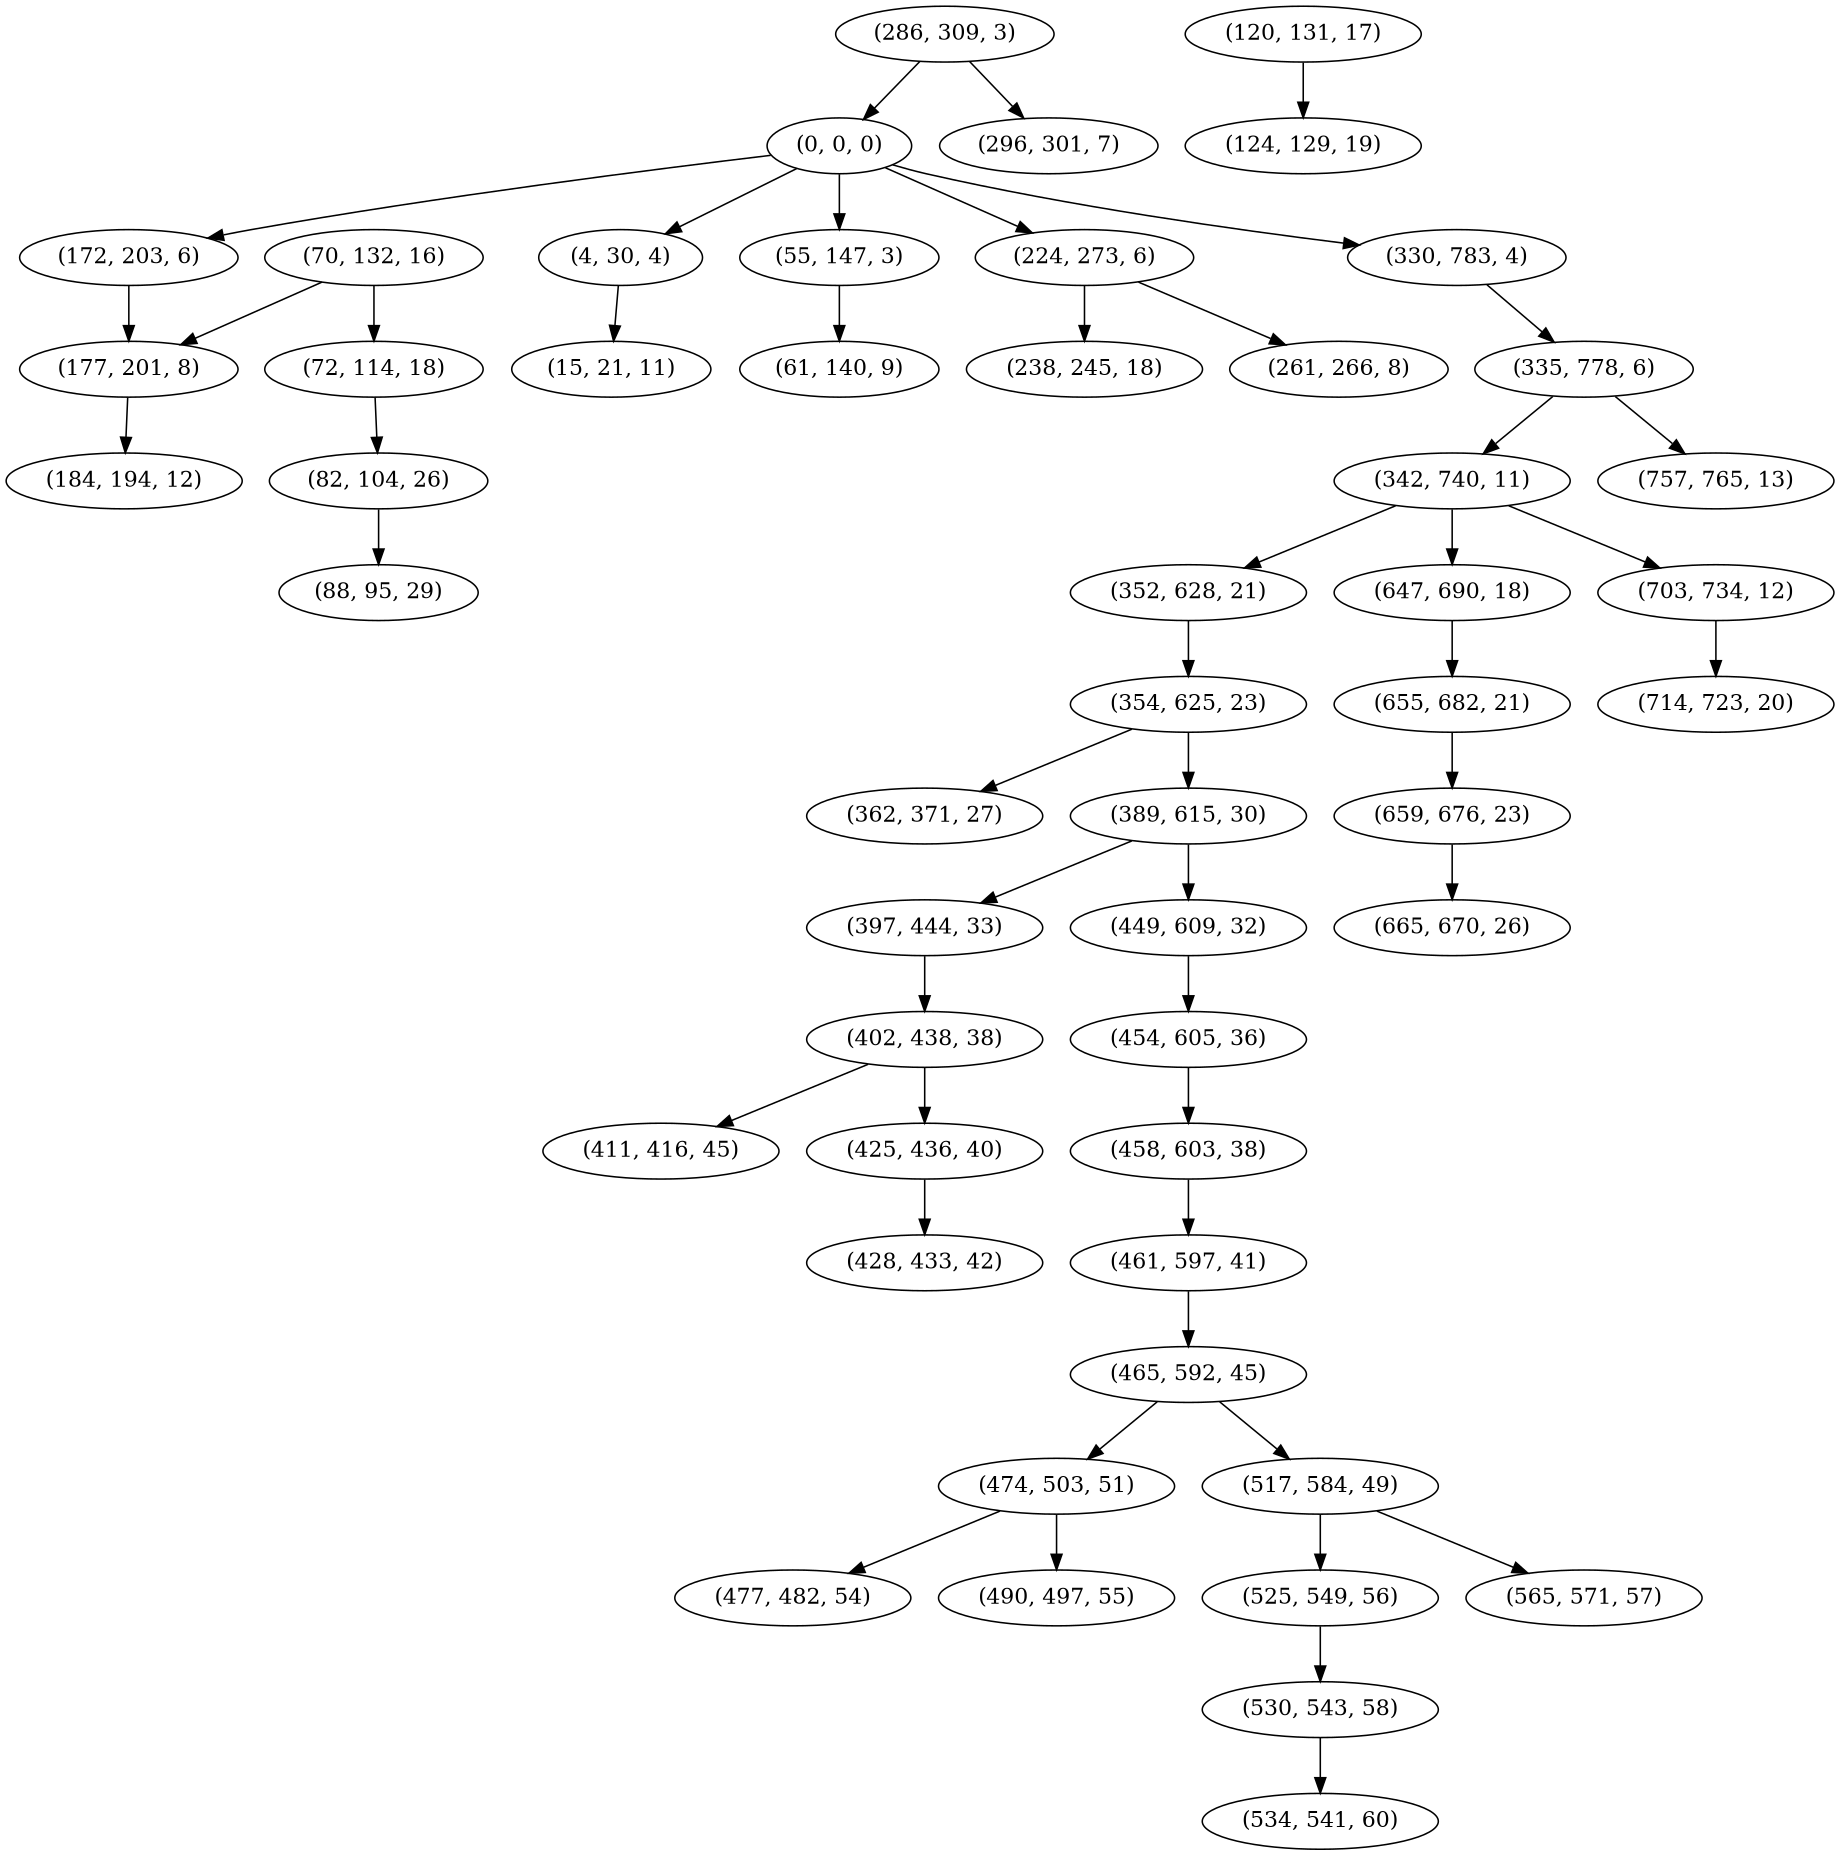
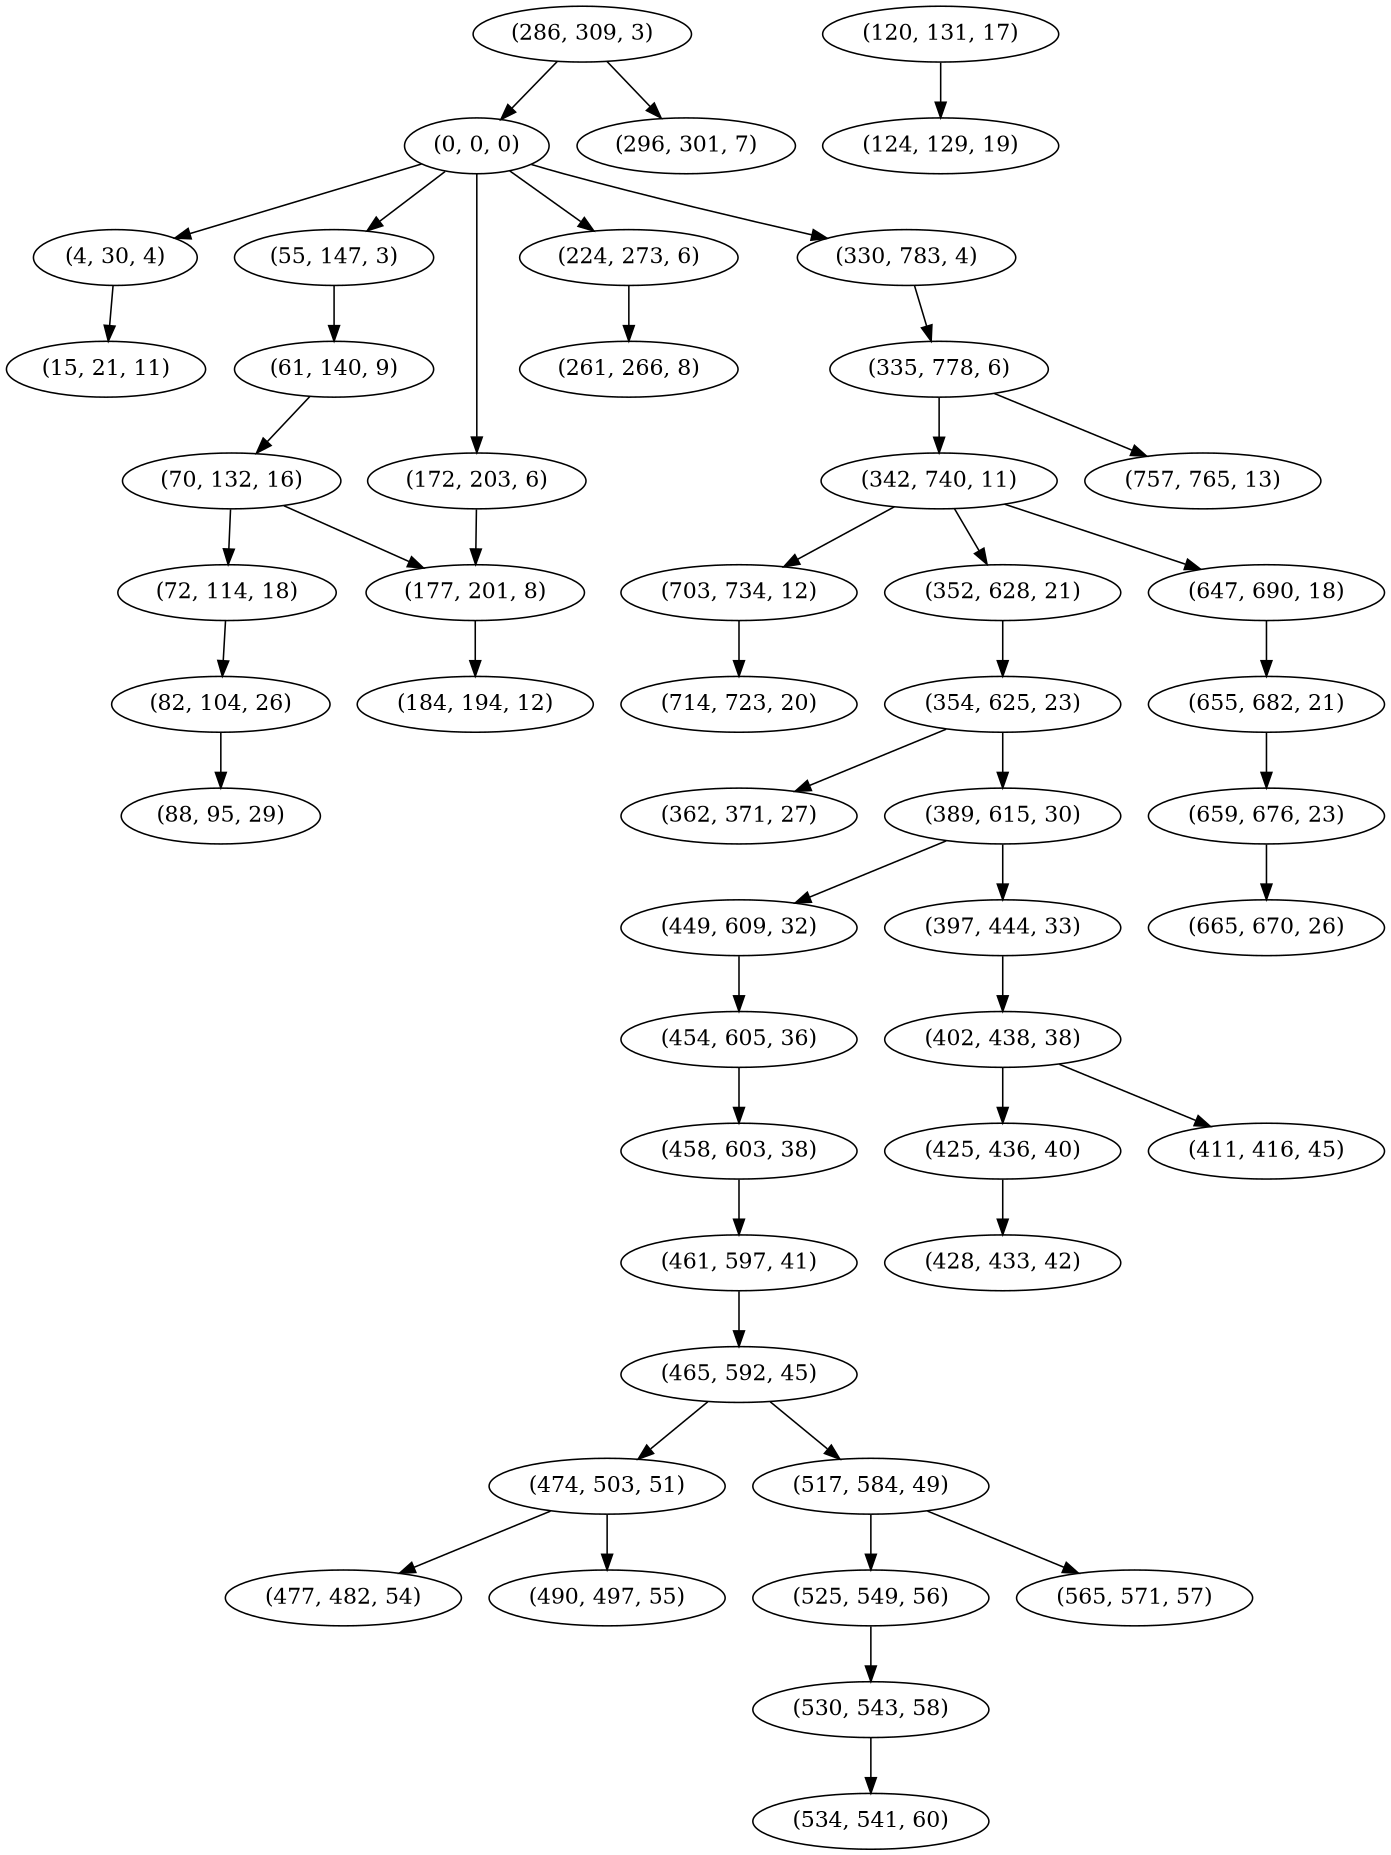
node "(238, 245, 18)": removed
edge "(61, 140, 9)" -> "(70, 132, 16)": added
